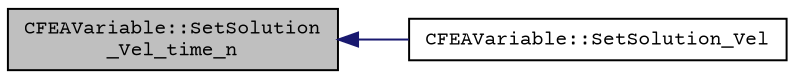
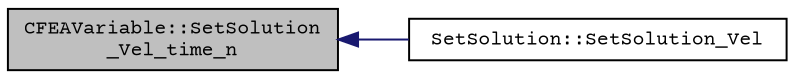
node "CFEAVariable::SetSolution_Vel": label "CFEAVariable::SetSolution_Vel" -> "SetSolution::SetSolution_Vel"
